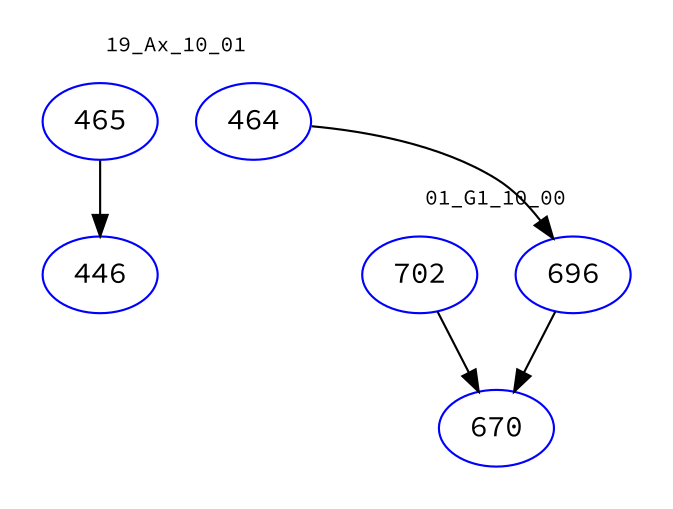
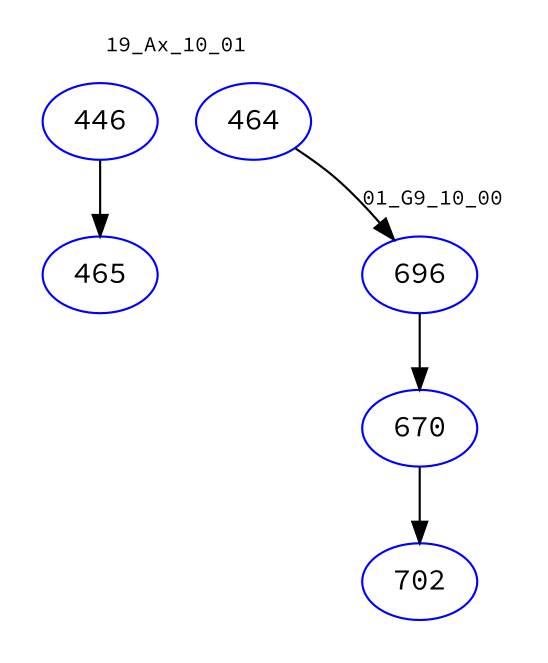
edge "465" -> "446": reversed
cluster "01_G1_10_00": label "01_G1_10_00" -> "01_G9_10_00"
edge "702" -> "670": reversed
